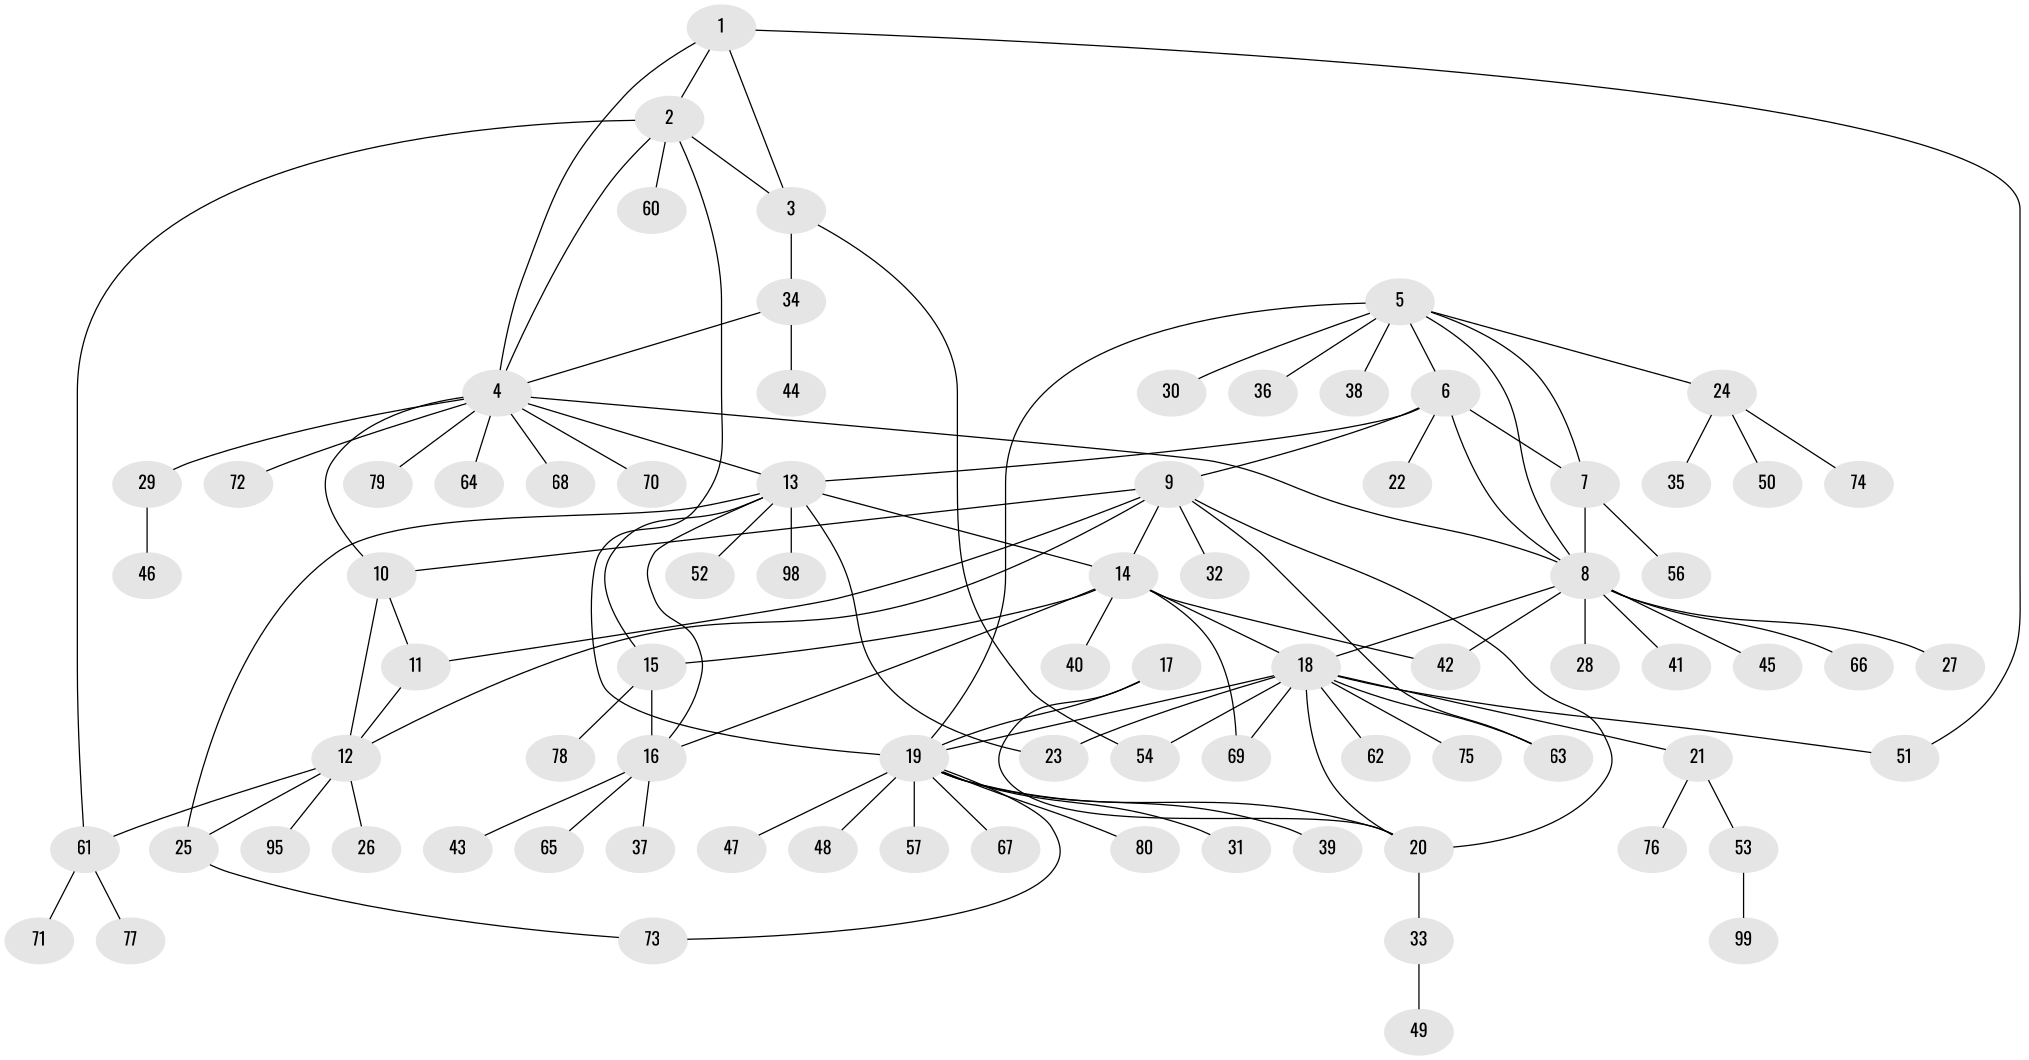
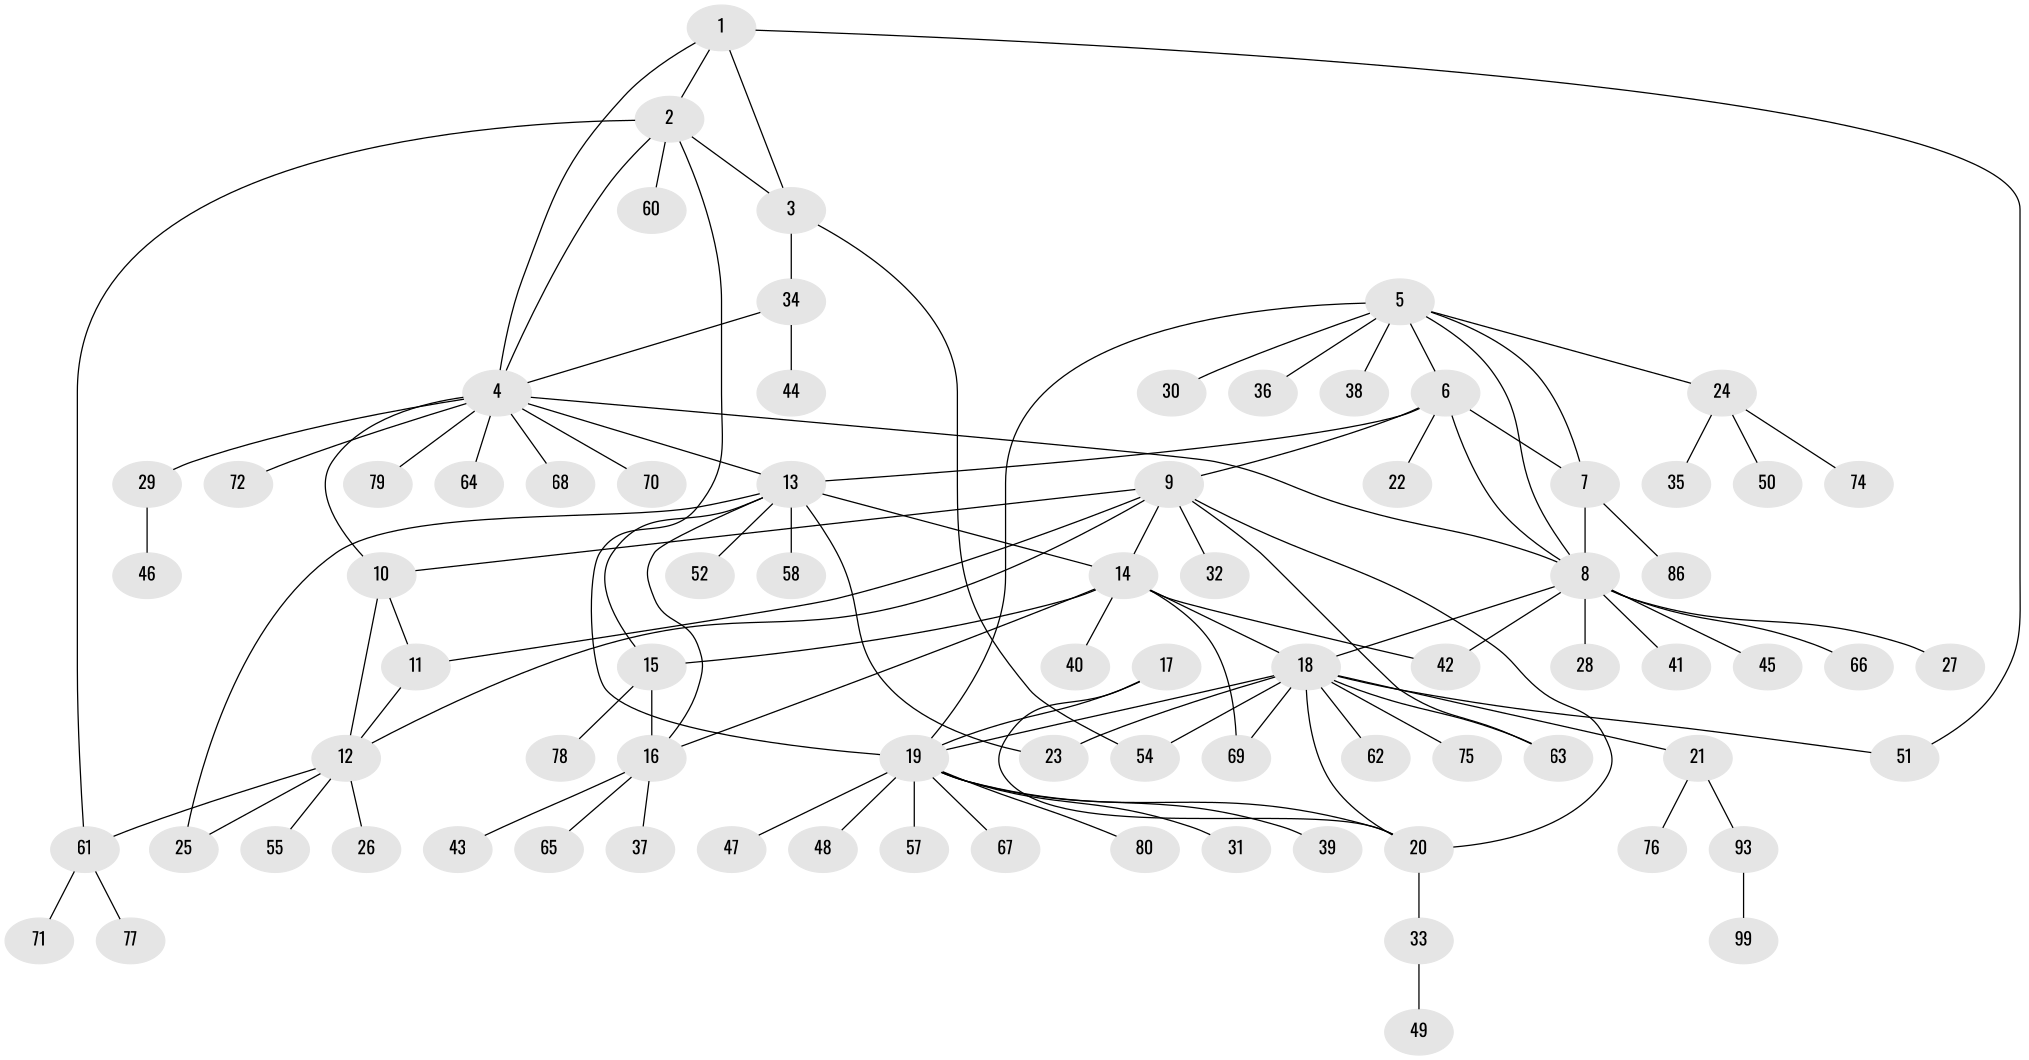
node "98": label "98" -> "58"
node "56": label "56" -> "86"
node "95": label "95" -> "55"
node "53": label "53" -> "93"
node "73": removed
